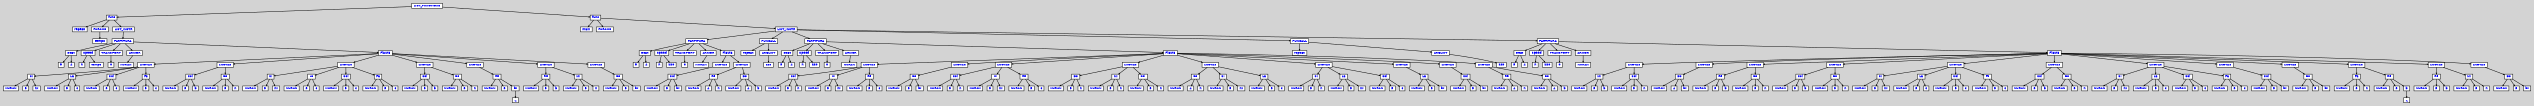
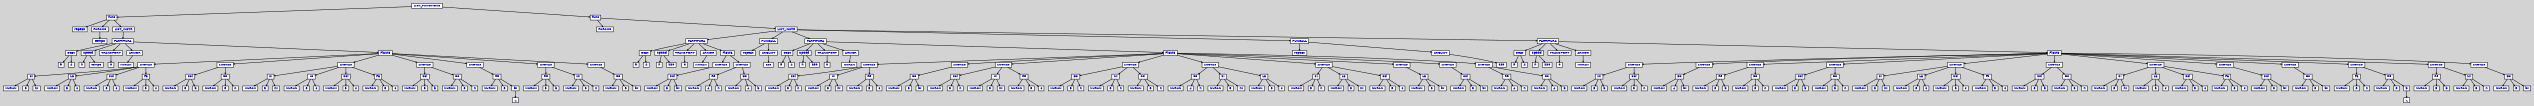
node "main": removed
